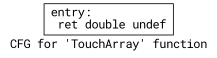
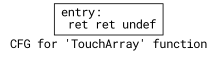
node "entry:": text "ret double undef" -> "ret ret undef"
